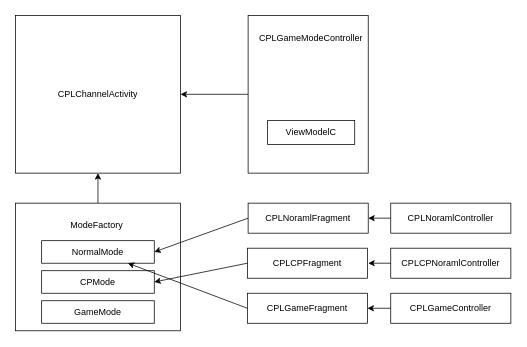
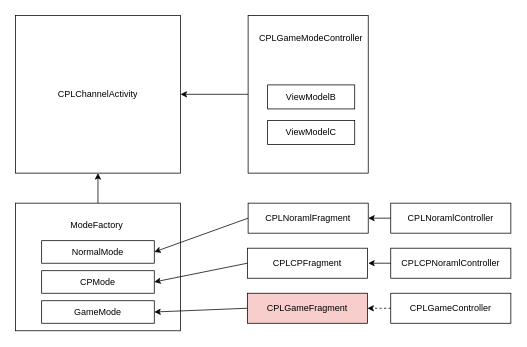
node "ViewModelB": added
edge "CPLGameFragment" -> "NormalMode": now "CPLGameFragment" -> "GameMode"
node "CPLGameFragment": fillcolor #ffffff -> #f8cecc
edge "CPLGameController" -> "CPLGameFragment": style solid -> dashed
